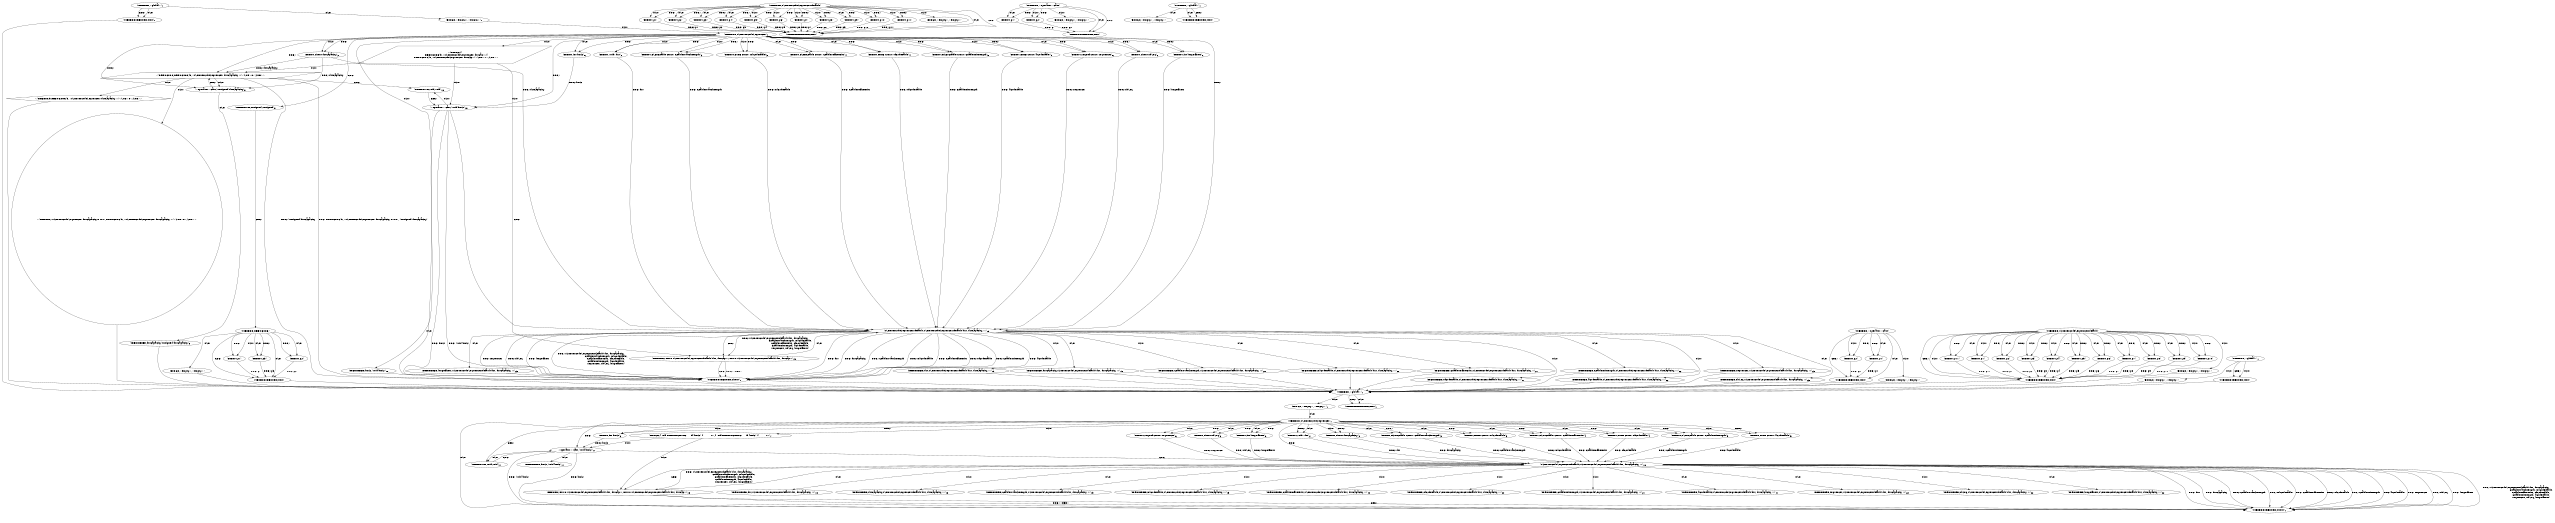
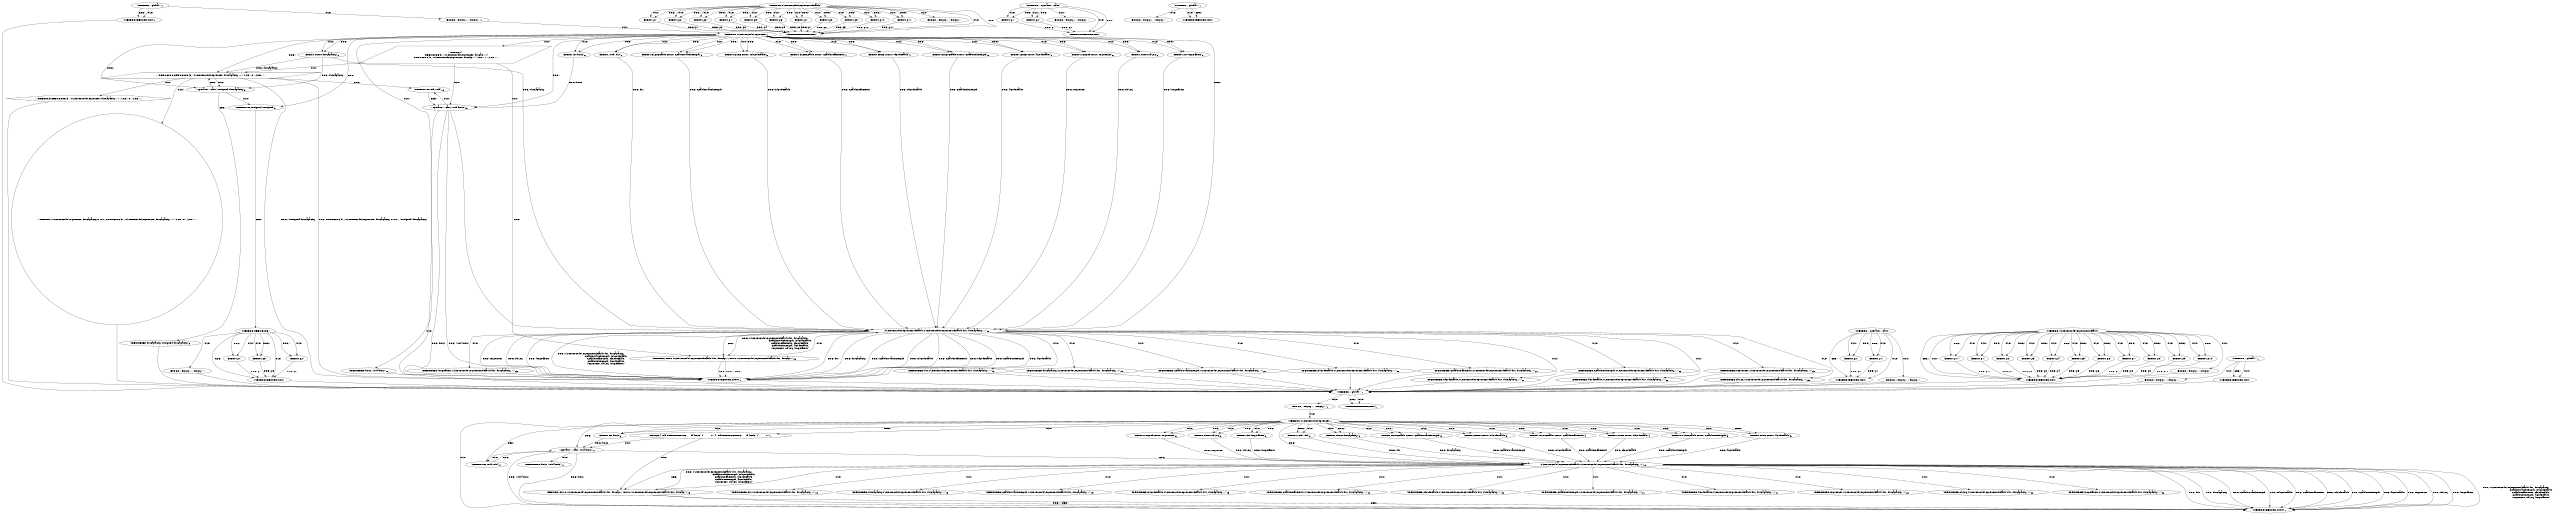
edge "(<operator>.cast,(unsigned)dstCapacity)" -> "(UNKNOWN,unsigned,unsigned)": added, label "AST:"
edge "(<operator>.cast,(unsigned)dstCapacity)" -> "(IDENTIFIER,dstCapacity,(unsigned)dstCapacity)": label "AST: " -> "CFG: "
